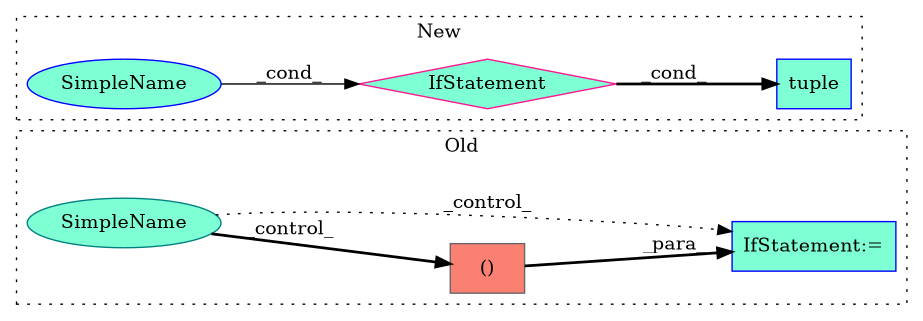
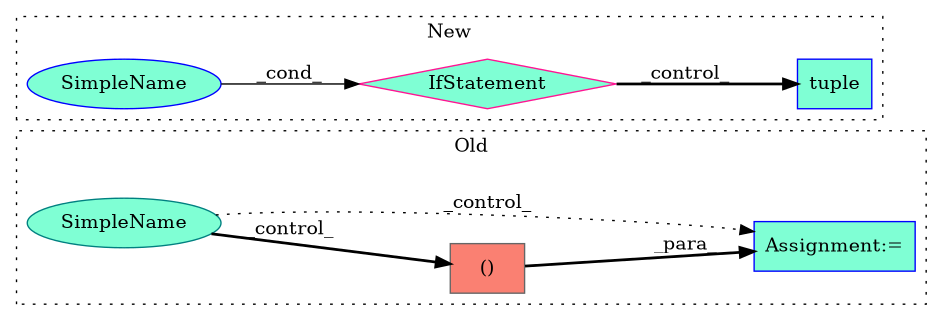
edge "IfStatement" -> "tuple": label "_cond_" -> "_control_"
node "IfStatement:=": label "IfStatement:=" -> "Assignment:="
